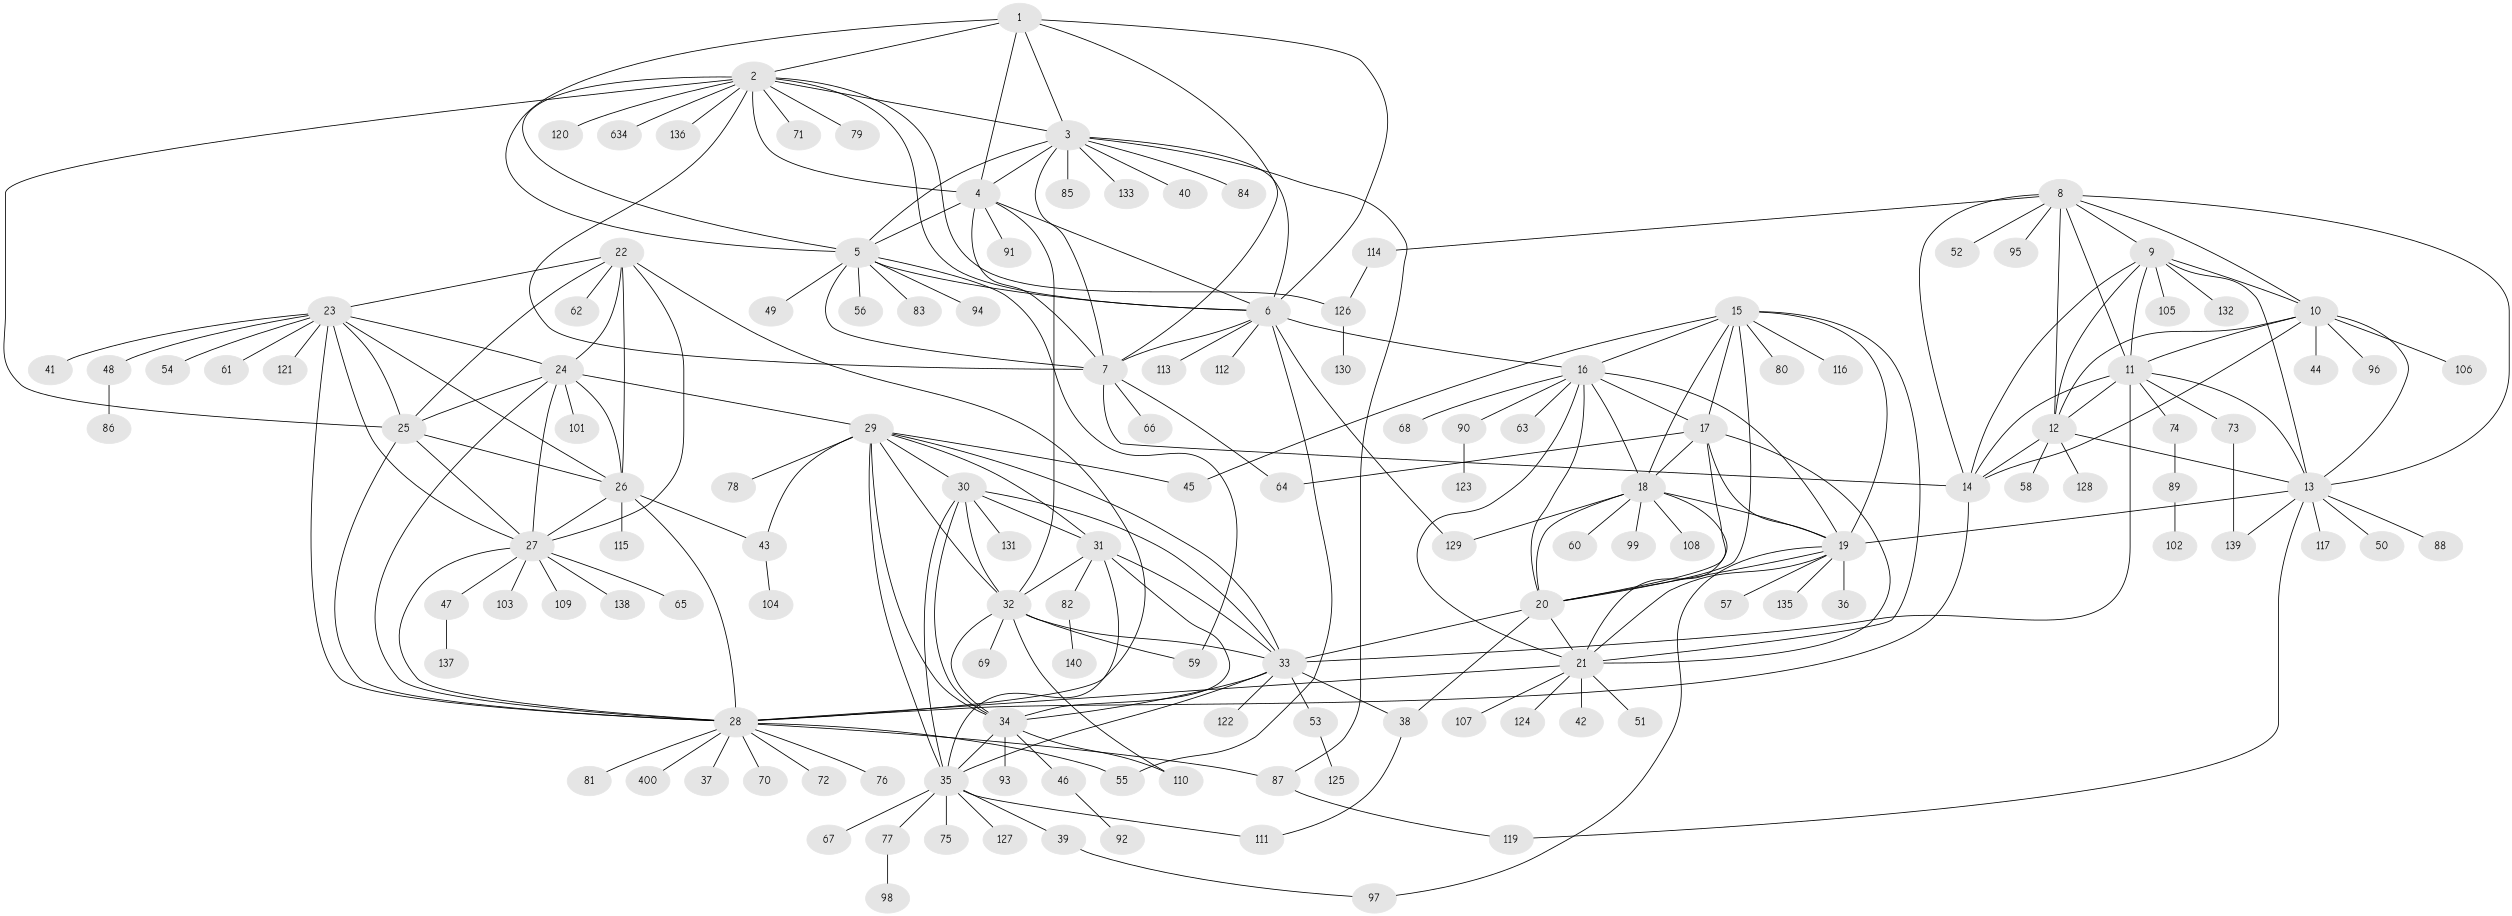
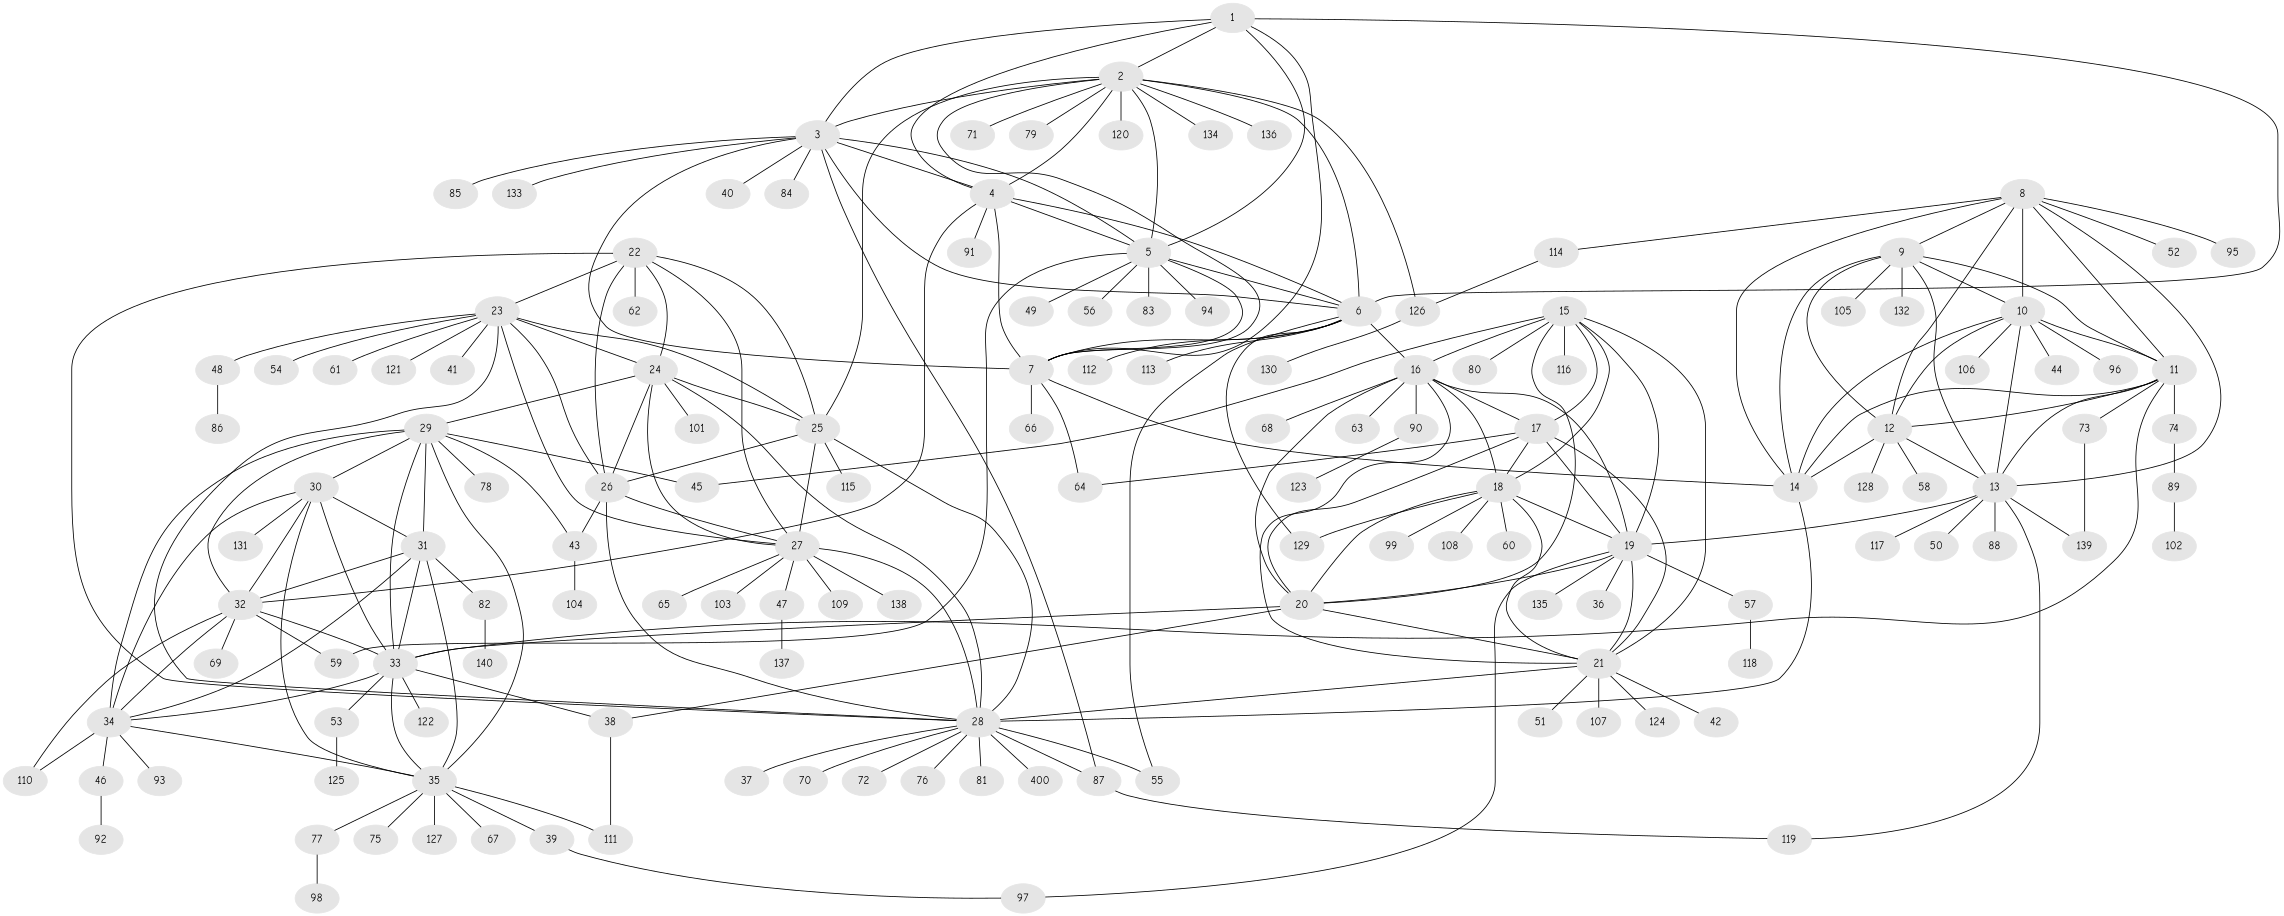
node "634": label "634" -> "134"
edge "26" -- "115": now "25" -- "115"
node "118": added
